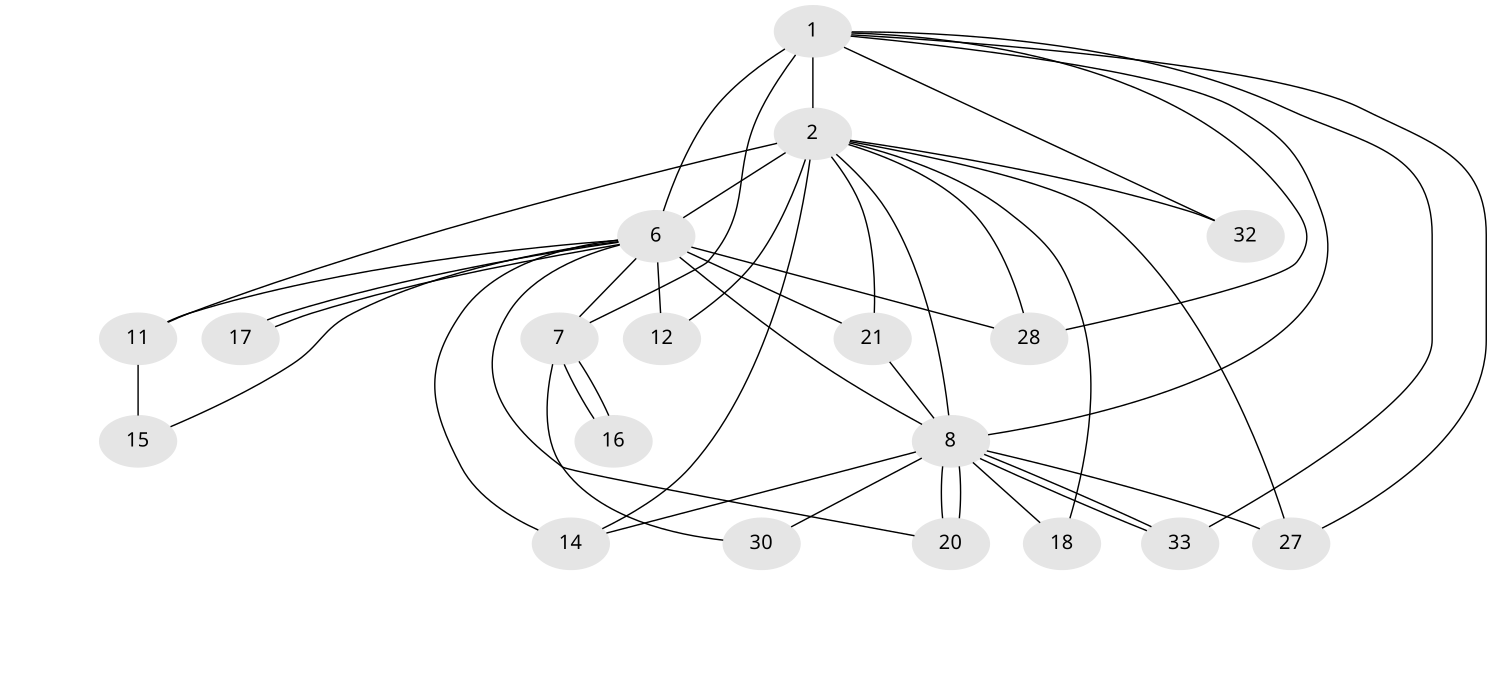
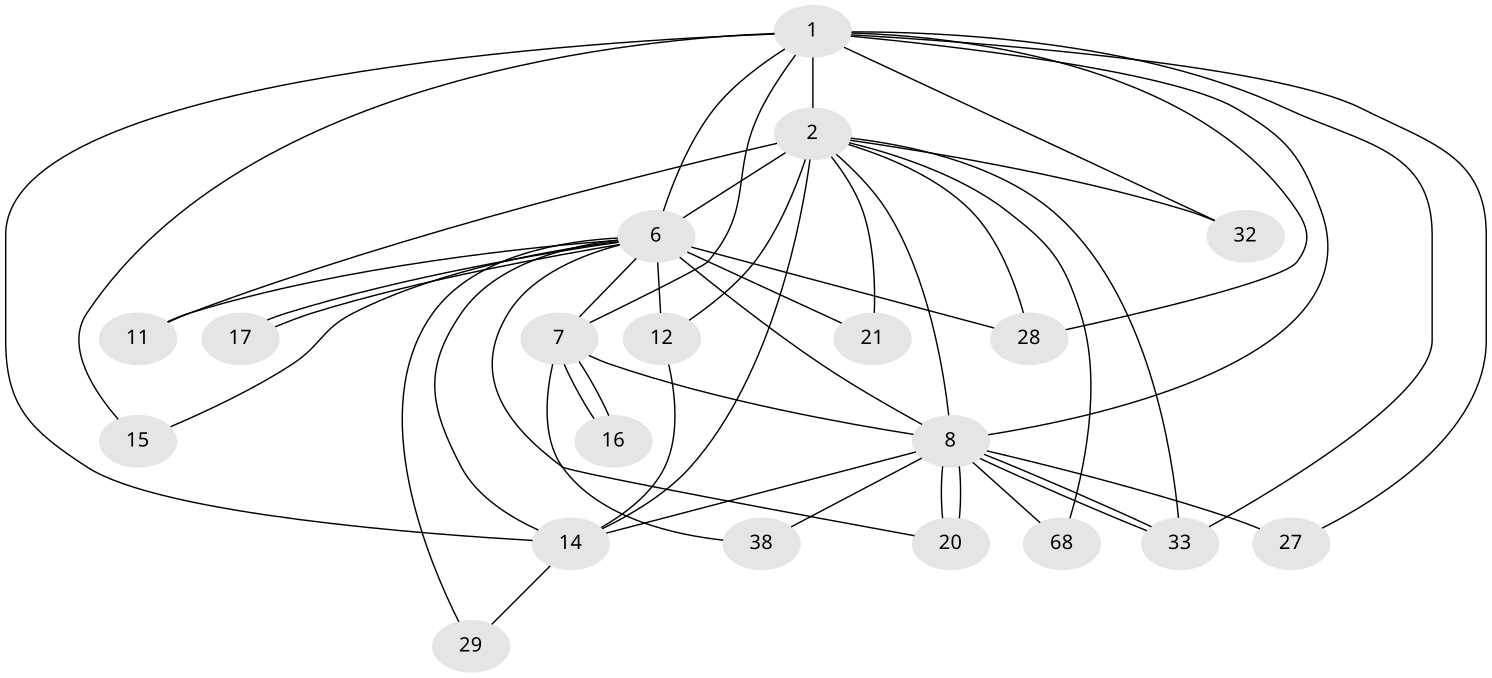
edge "1" -- "14": added
edge "2" -- "27": now "2" -- "33"
edge "11" -- "15": now "1" -- "15"
edge "21" -- "8": now "7" -- "8"
edge "12" -- "14": added
node "30": label "30" -> "38"
node "18": label "18" -> "68"
node "29": added
